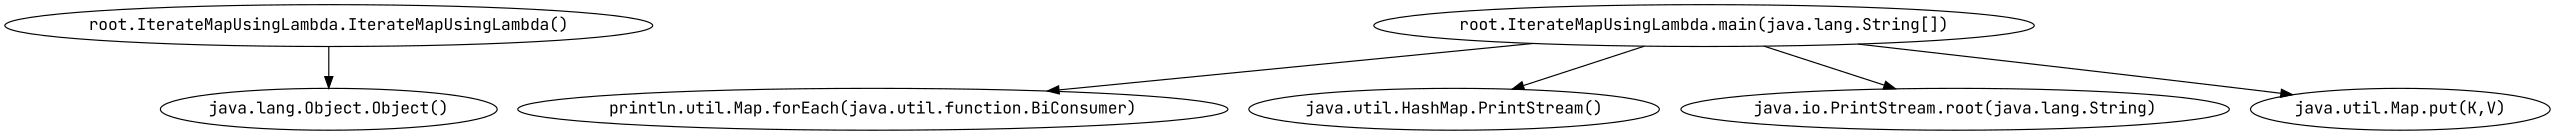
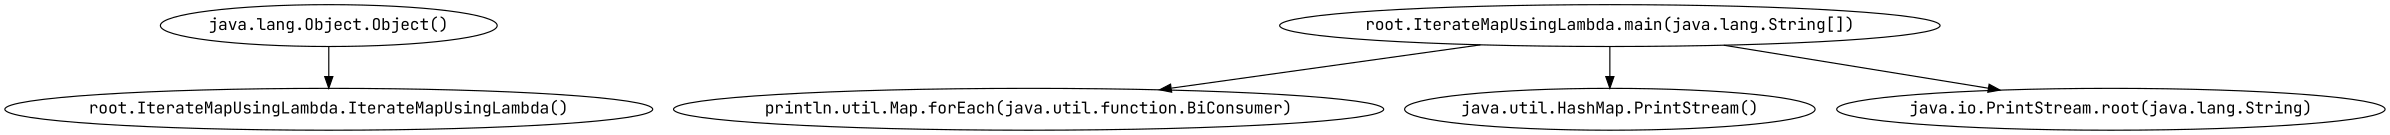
edge "root.IterateMapUsingLambda.IterateMapUsingLambda()" -> "java.lang.Object.Object()": reversed
node "java.util.Map.put(K,V)": removed
